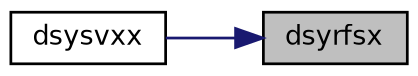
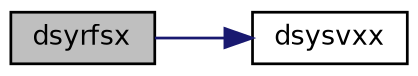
edge "dsysvxx" -> "dsyrfsx": reversed
